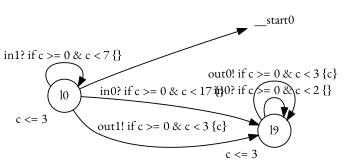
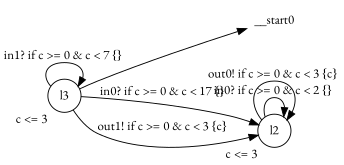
node "l0 c <= 3": label "l0 c <= 3" -> "l3 c <= 3"
node "l9 c <= 3": label "l9 c <= 3" -> "l2 c <= 3"
